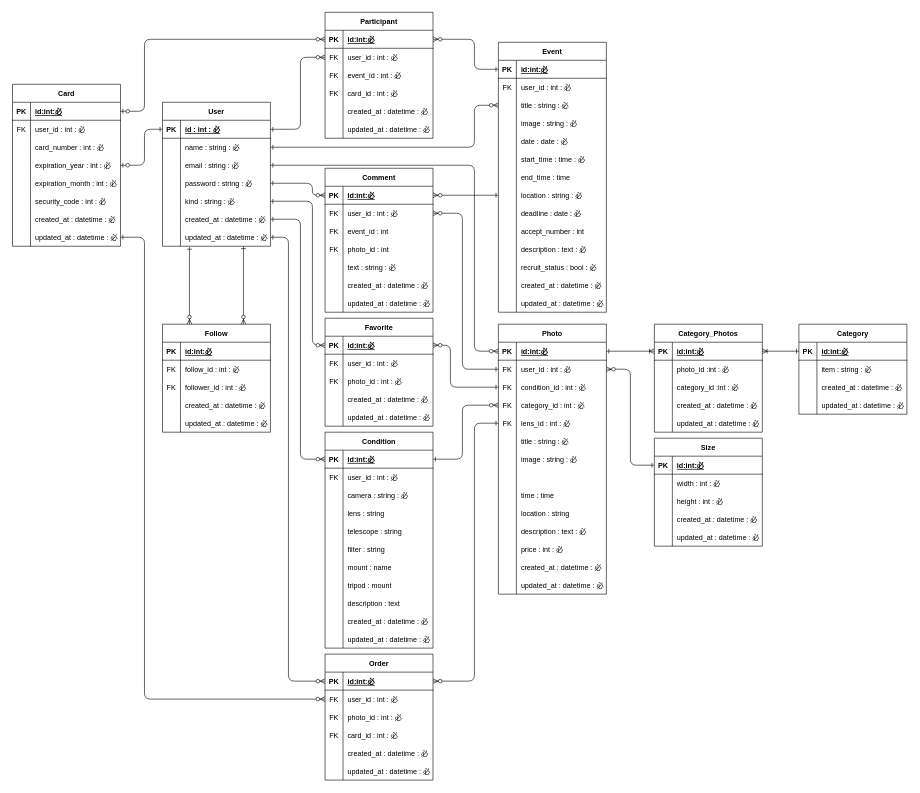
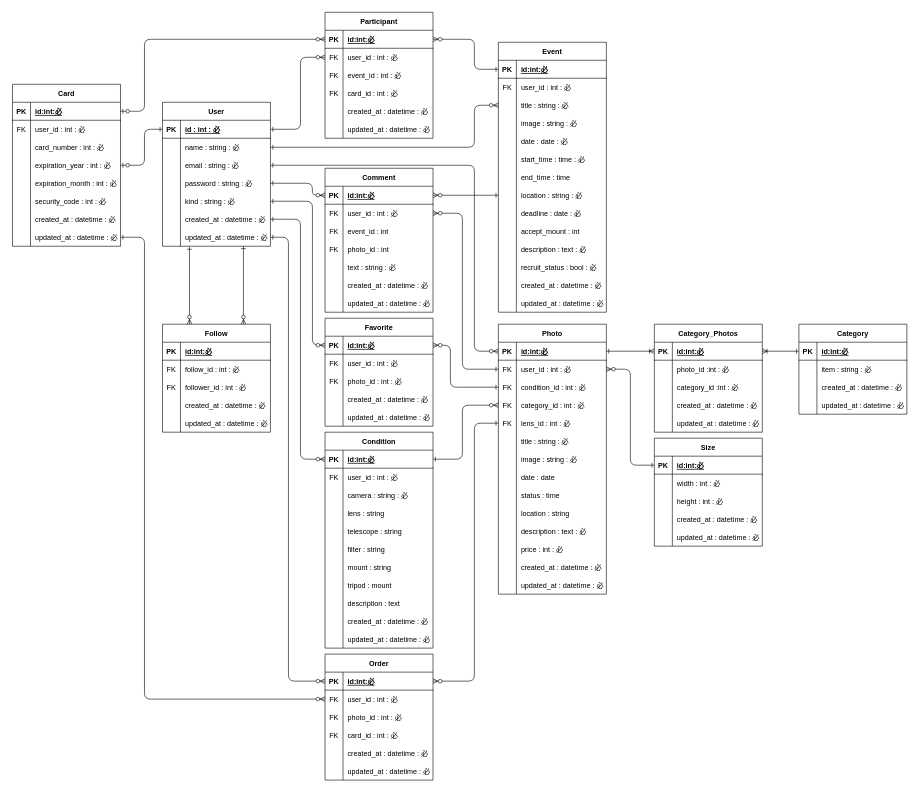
node "accept_number : int": label "accept_number : int" -> "accept_mount : int"
node "date : date": added
node "time : time": label "time : time" -> "status : time"
node "mount : name": label "mount : name" -> "mount : string"
